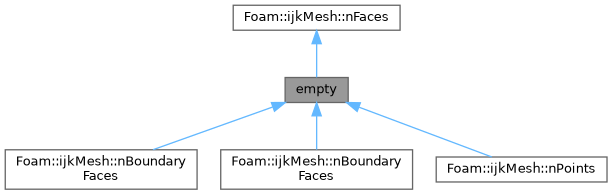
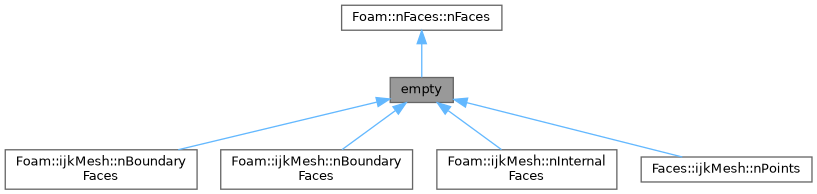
node "Foam::ijkMesh::nFaces": label "Foam::ijkMesh::nFaces" -> "Foam::nFaces::nFaces"
node "Foam::ijkMesh::nPoints": label "Foam::ijkMesh::nPoints" -> "Faces::ijkMesh::nPoints"
node "Foam::ijkMesh::nInternal Faces": added
